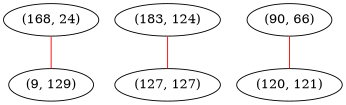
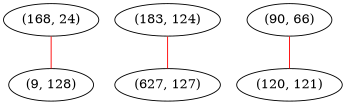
node "(9, 129)": label "(9, 129)" -> "(9, 128)"
node "(127, 127)": label "(127, 127)" -> "(627, 127)"
